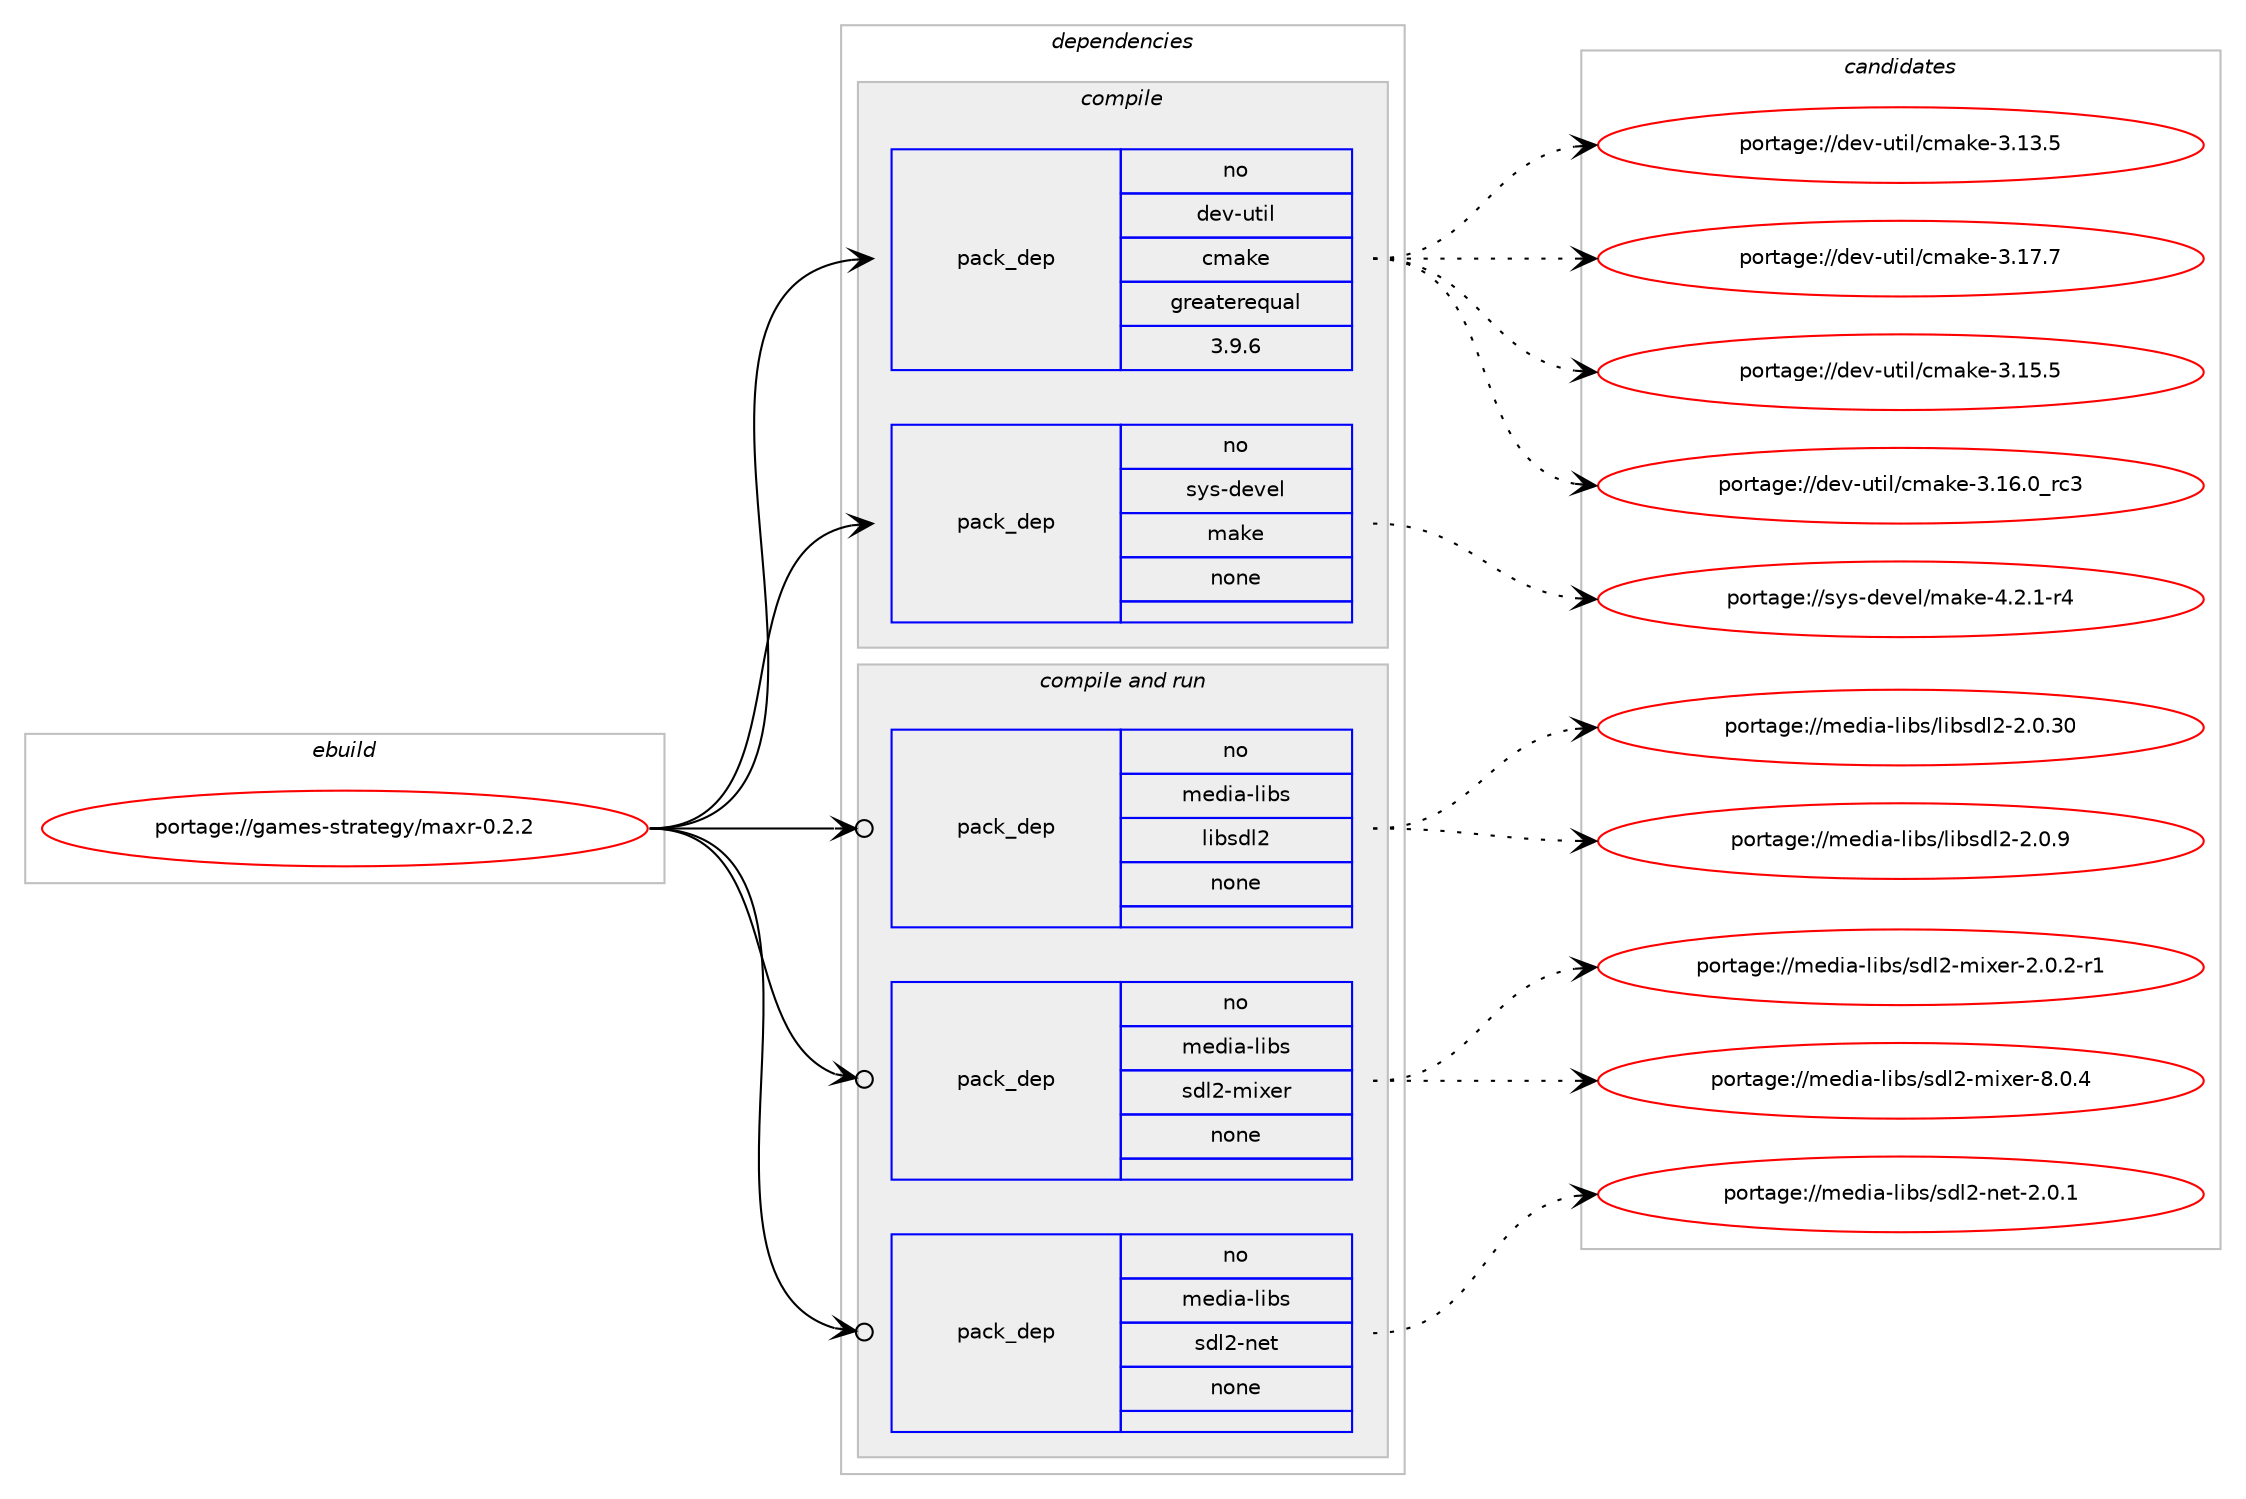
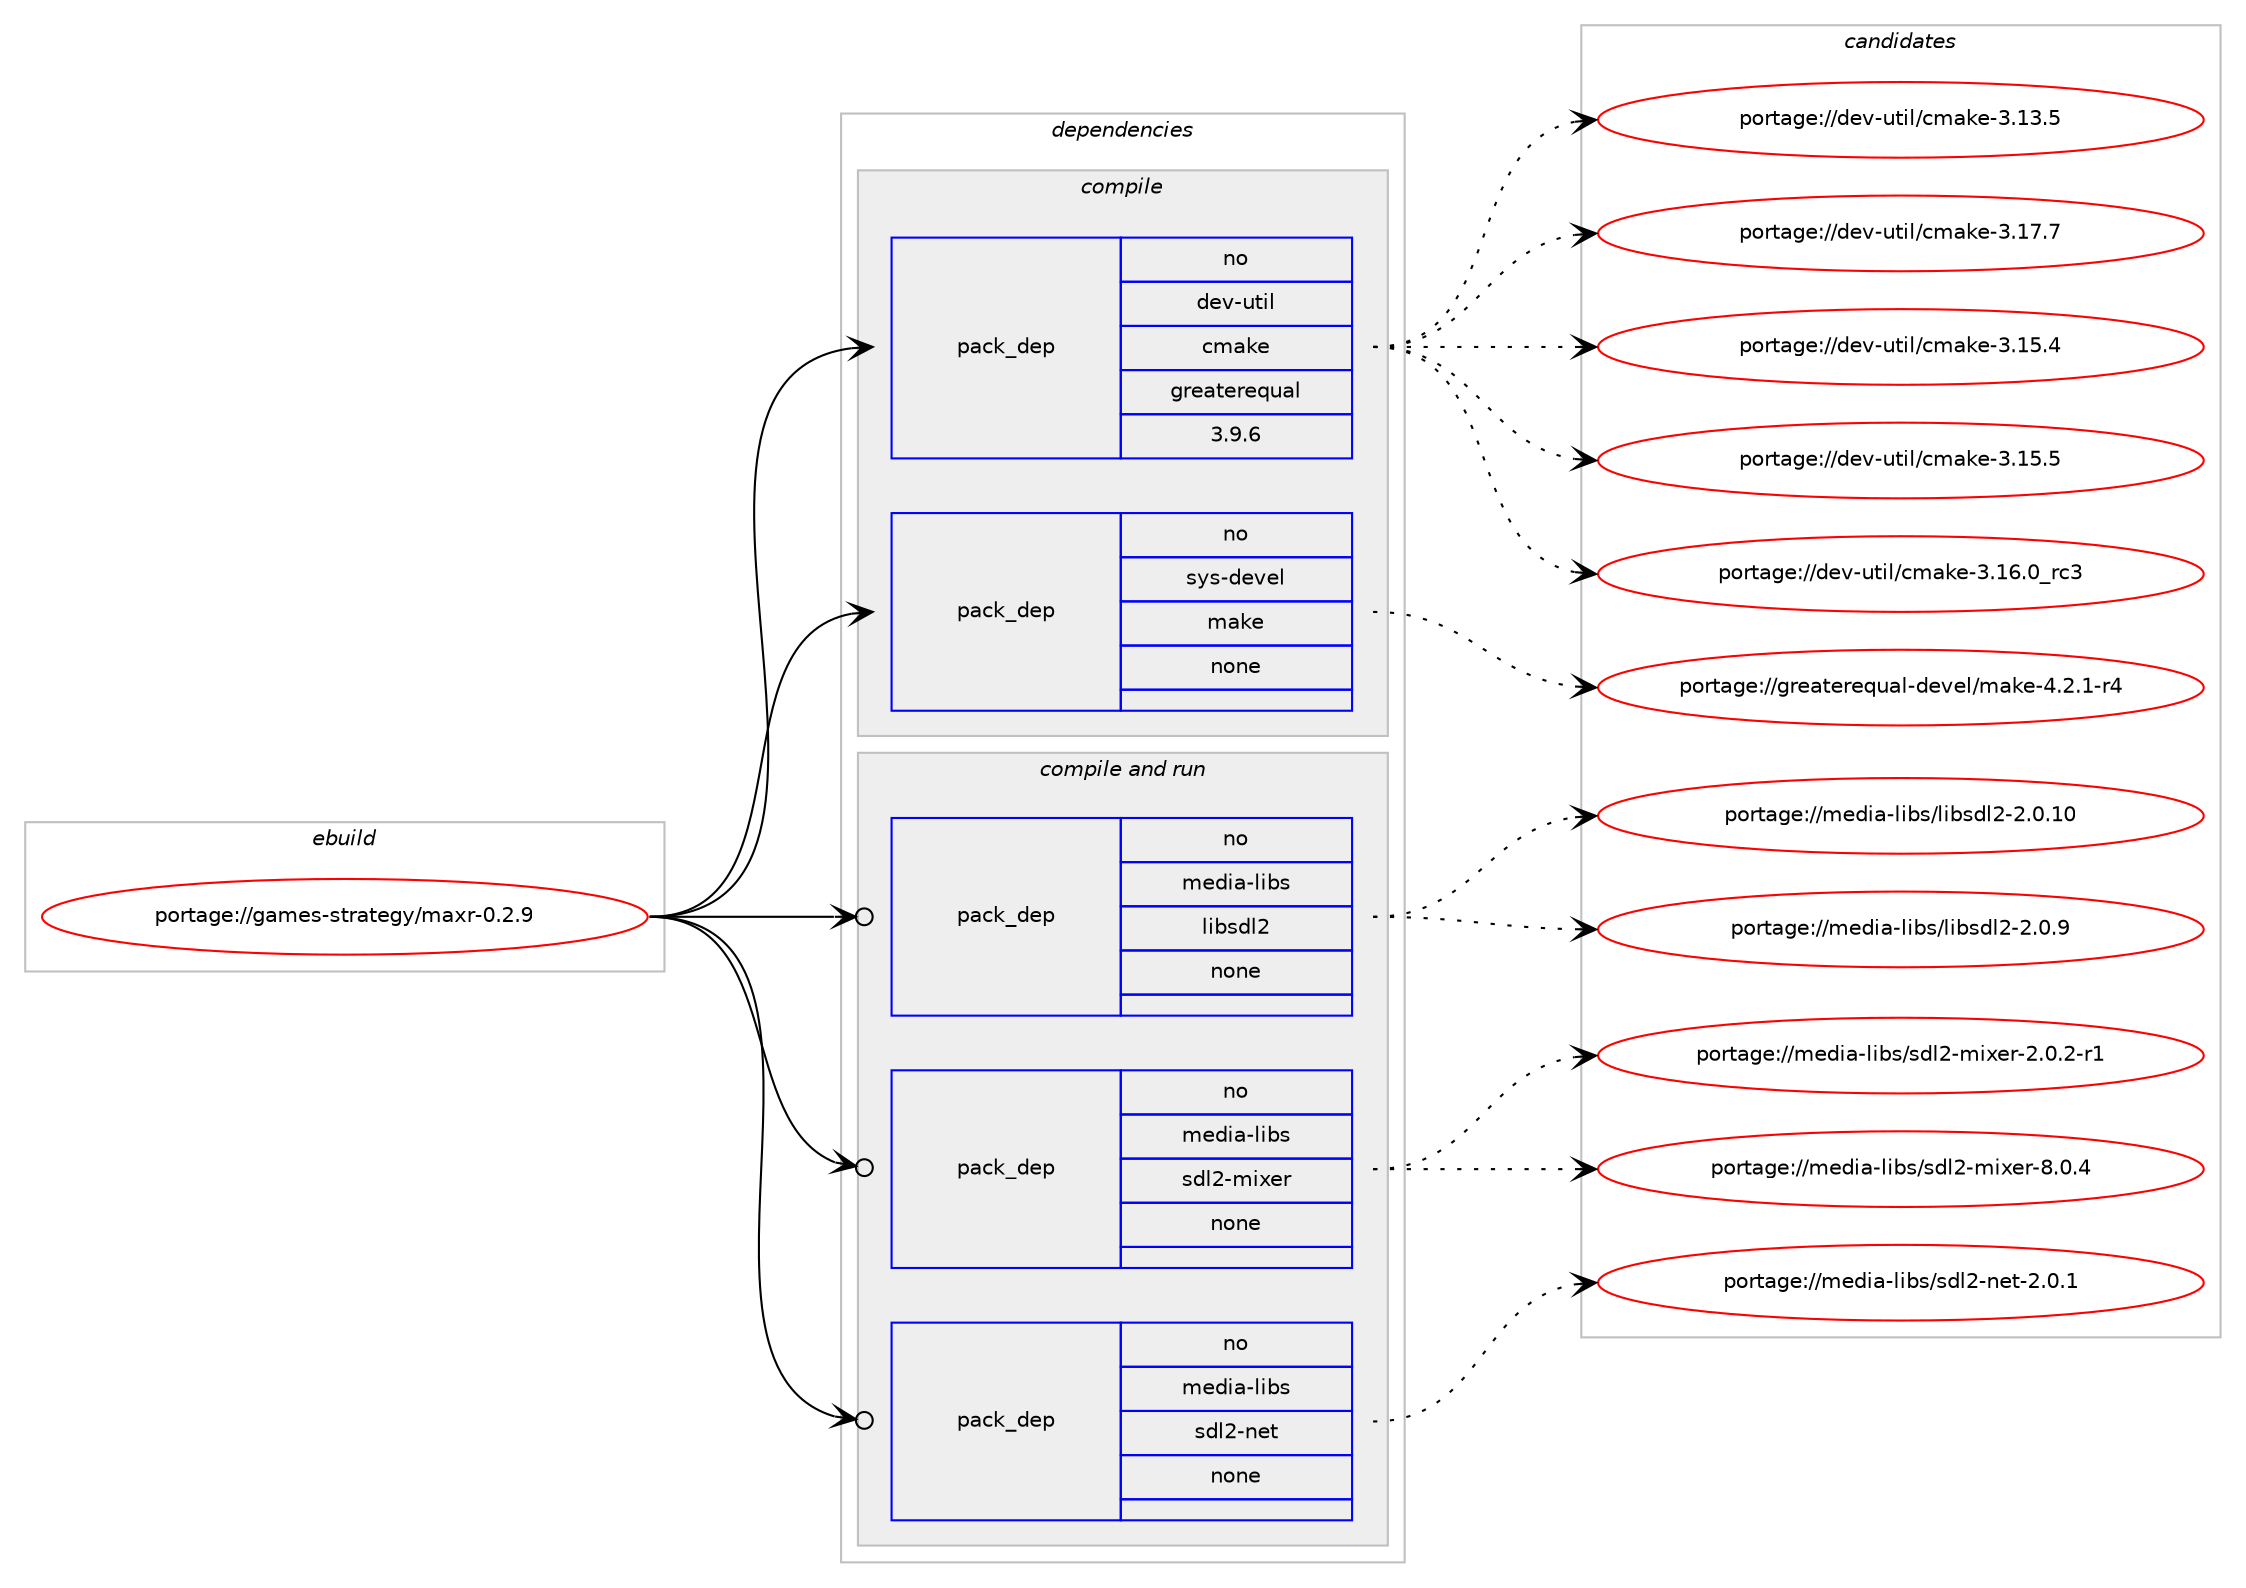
node "portage://dev-util/cmake-3.15.4": added
node "portage://sys-devel/make-4.2.1-r4": label "portage://sys-devel/make-4.2.1-r4" -> "portage://greaterequal-devel/make-4.2.1-r4"
node "portage://media-libs/libsdl2-2.0.30": label "portage://media-libs/libsdl2-2.0.30" -> "portage://media-libs/libsdl2-2.0.10"
node "portage://games-strategy/maxr-0.2.2": label "portage://games-strategy/maxr-0.2.2" -> "portage://games-strategy/maxr-0.2.9"
